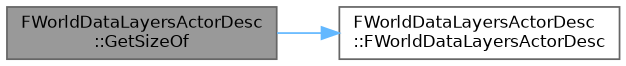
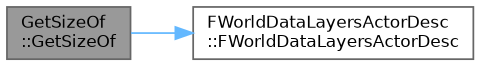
node "FWorldDataLayersActorDesc ::GetSizeOf": label "FWorldDataLayersActorDesc ::GetSizeOf" -> "GetSizeOf ::GetSizeOf"
